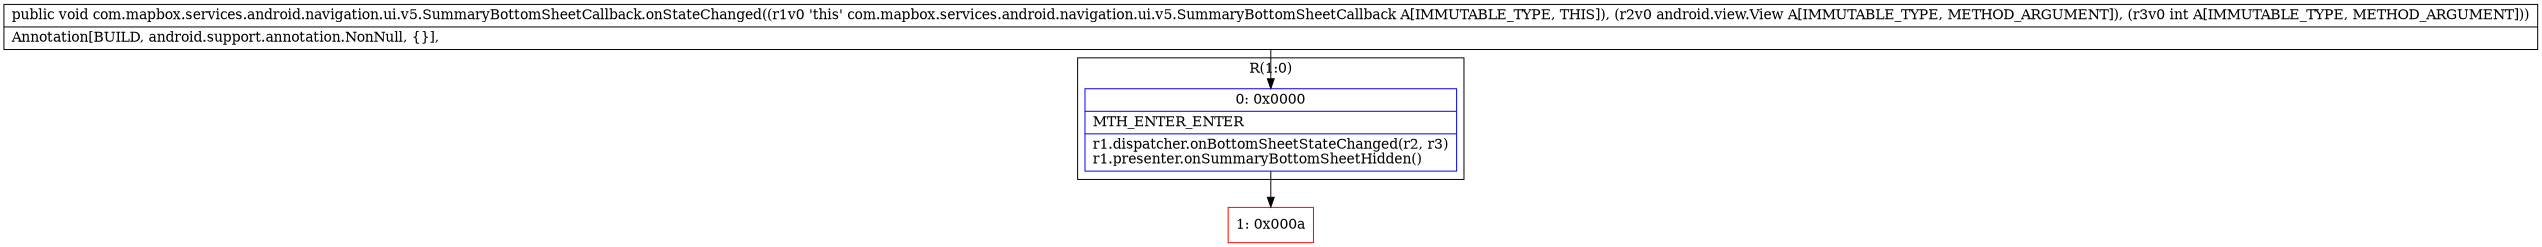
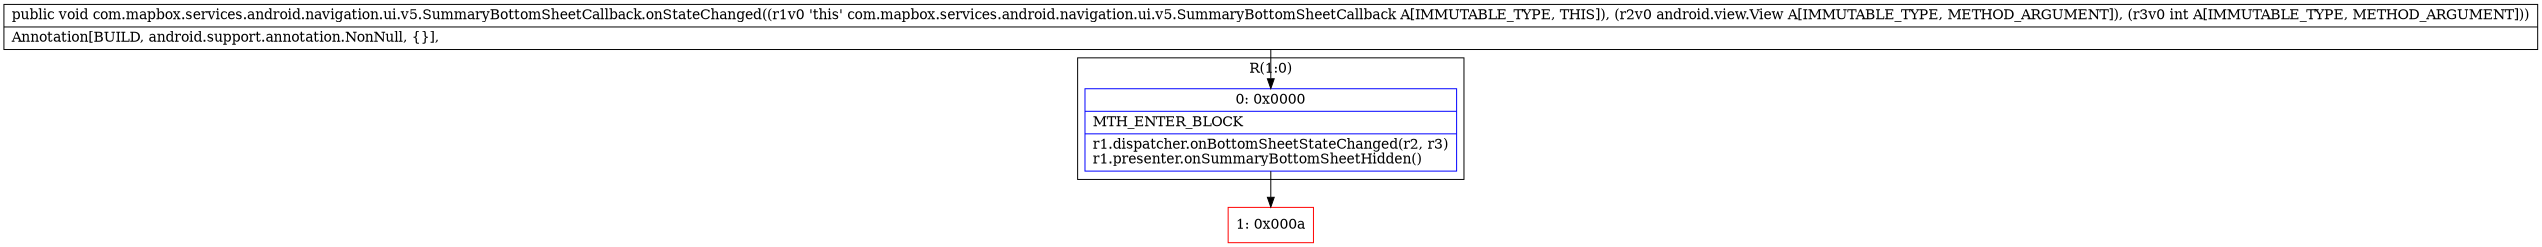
node "0: 0x0000": text "MTH_ENTER_ENTER" -> "MTH_ENTER_BLOCK"
